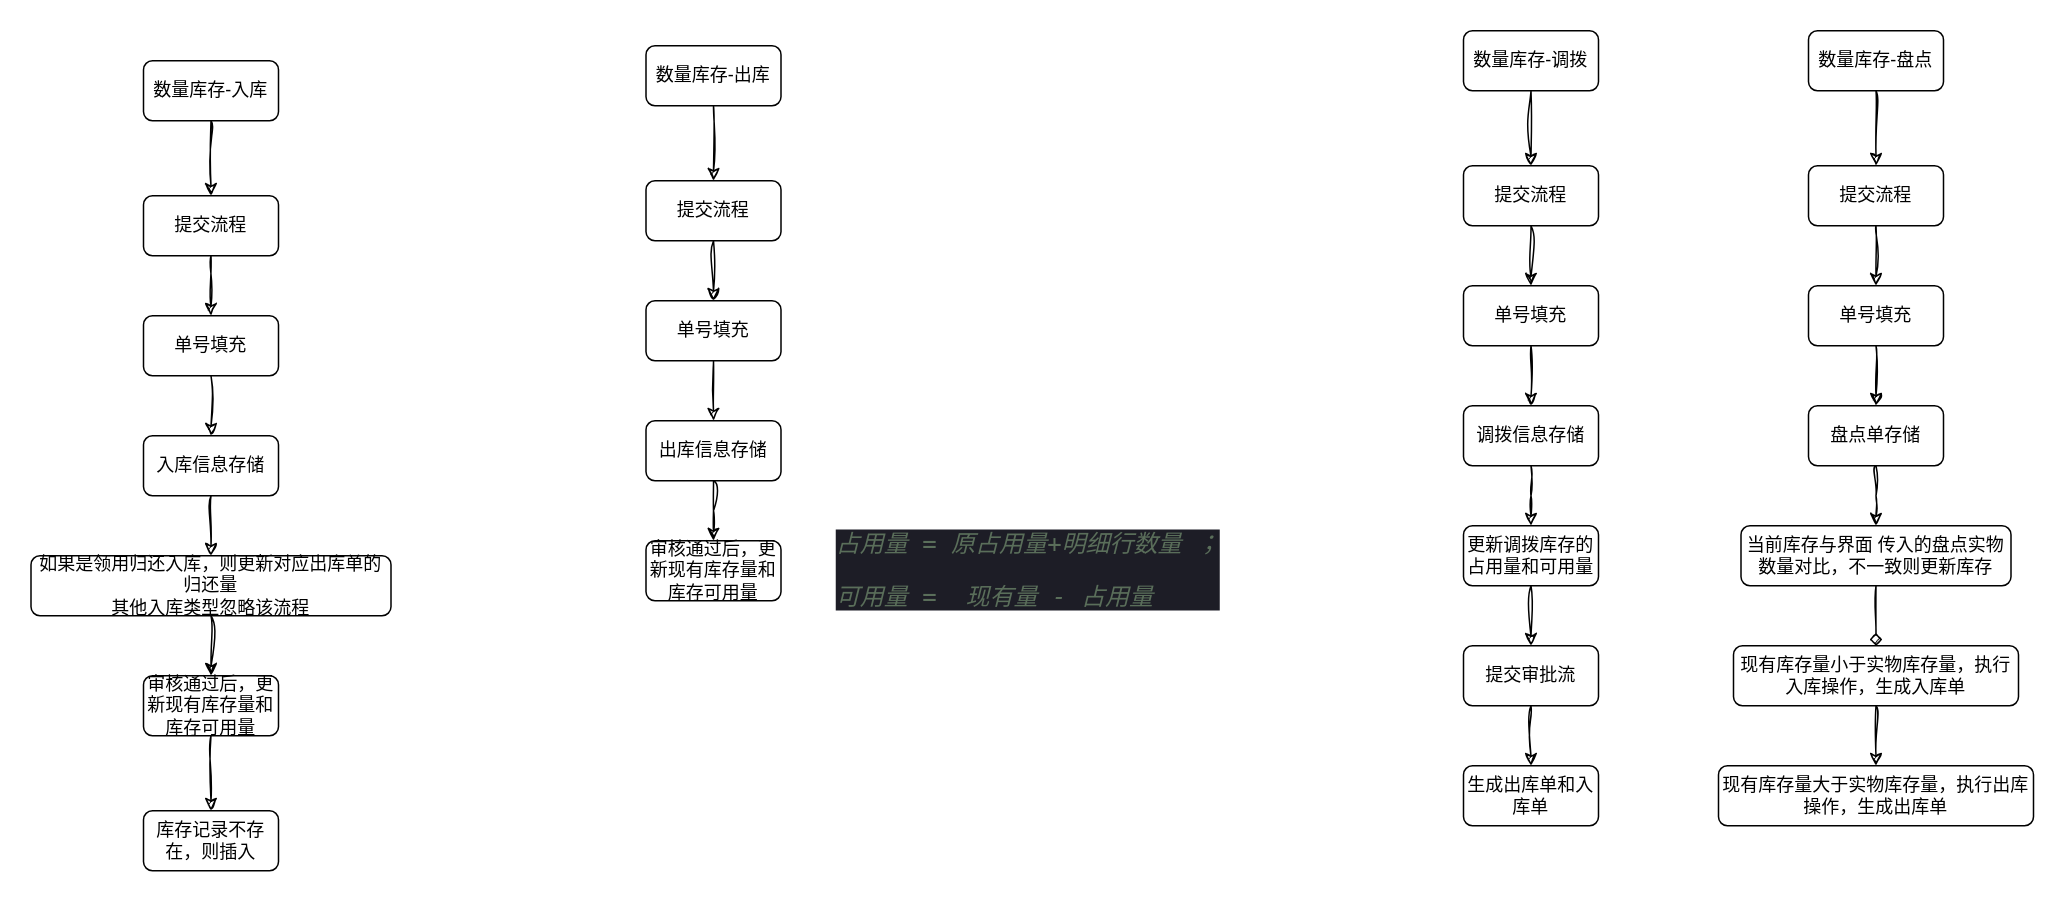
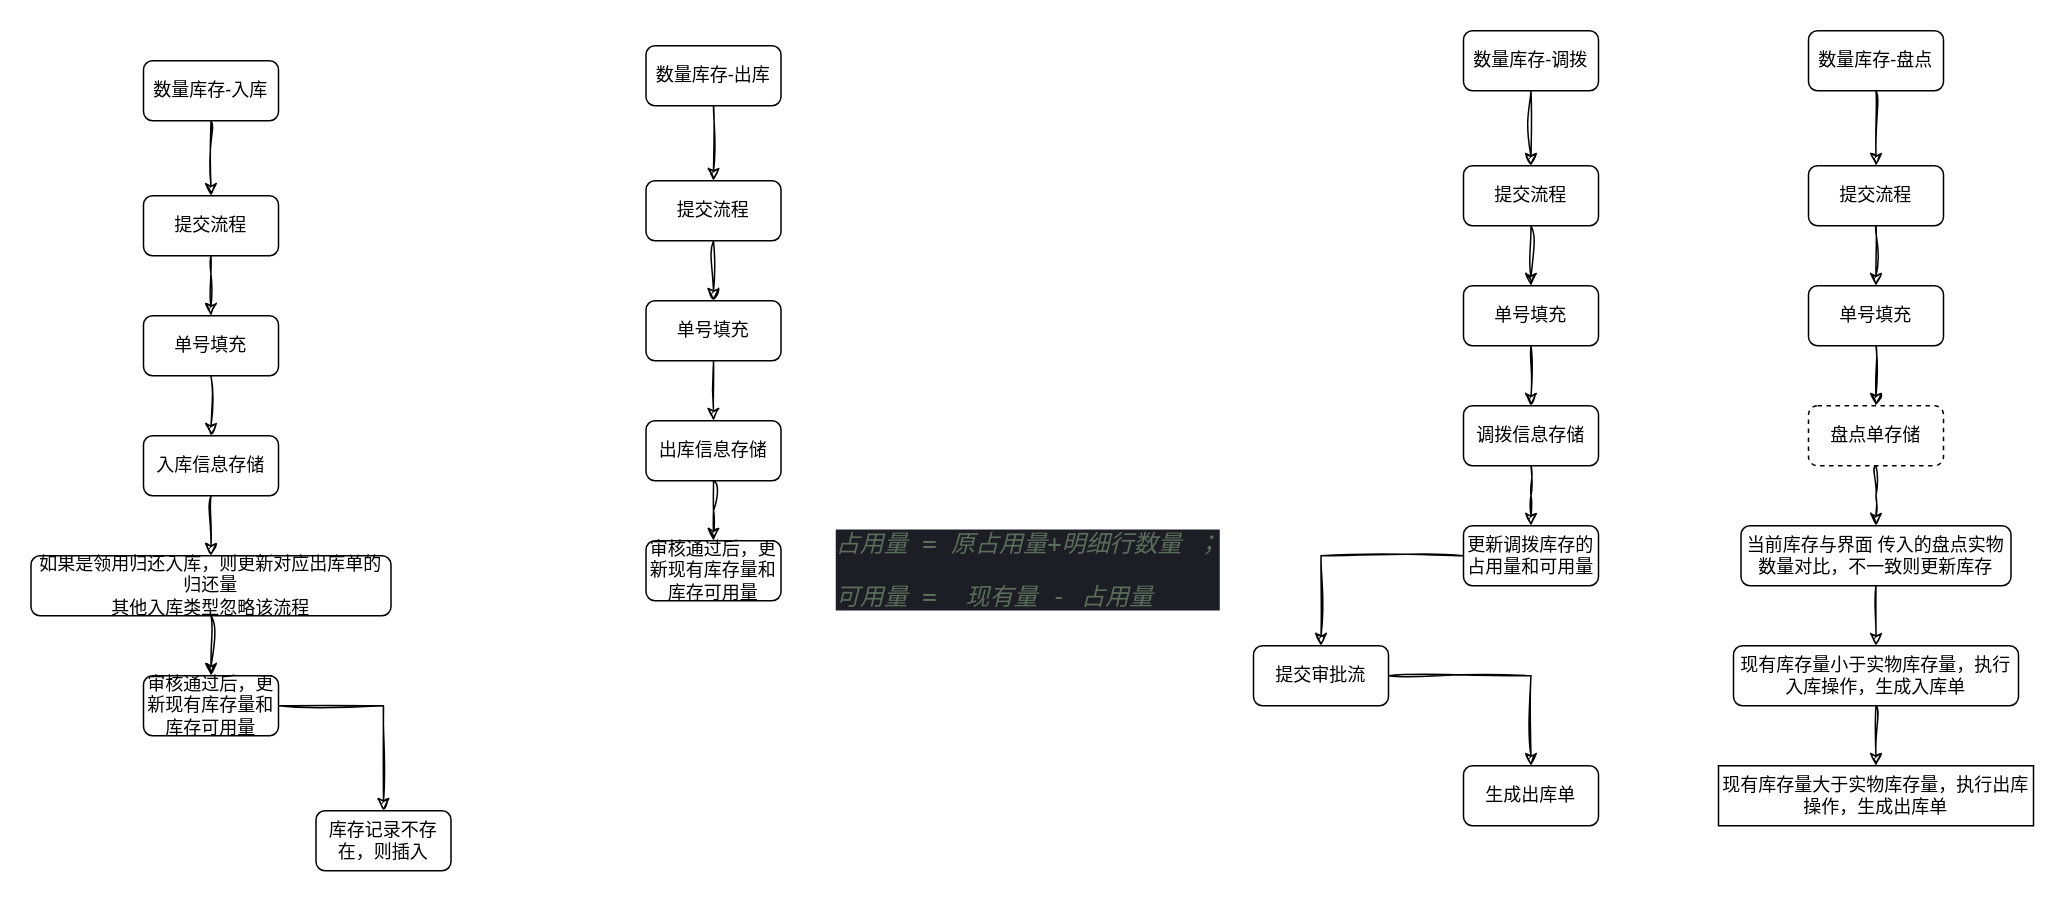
node "盘点单存储": style solid -> dashed
edge "当前库存与界面 传入的盘点实物数量对比，不一致则更新库存" -> "现有库存量小于实物库存量，执行入库操作，生成入库单": arrowhead diamond -> classic
node "提交审批流": moved (1531, 676) -> (1321, 676)
node "生成出库单和入库单": label "生成出库单和入库单" -> "生成出库单"
node "现有库存量大于实物库存量，执行出库操作，生成出库单": shape rounded rectangle -> rectangle
node "库存记录不存在，则插入": moved (211, 841) -> (383, 841)
